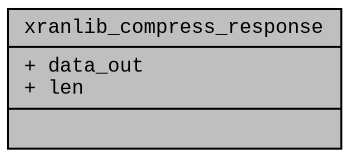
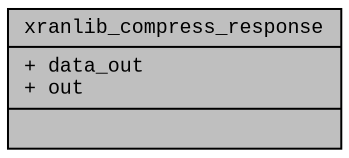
node "xranlib_compress_response": text "+ len" -> "+ out"
